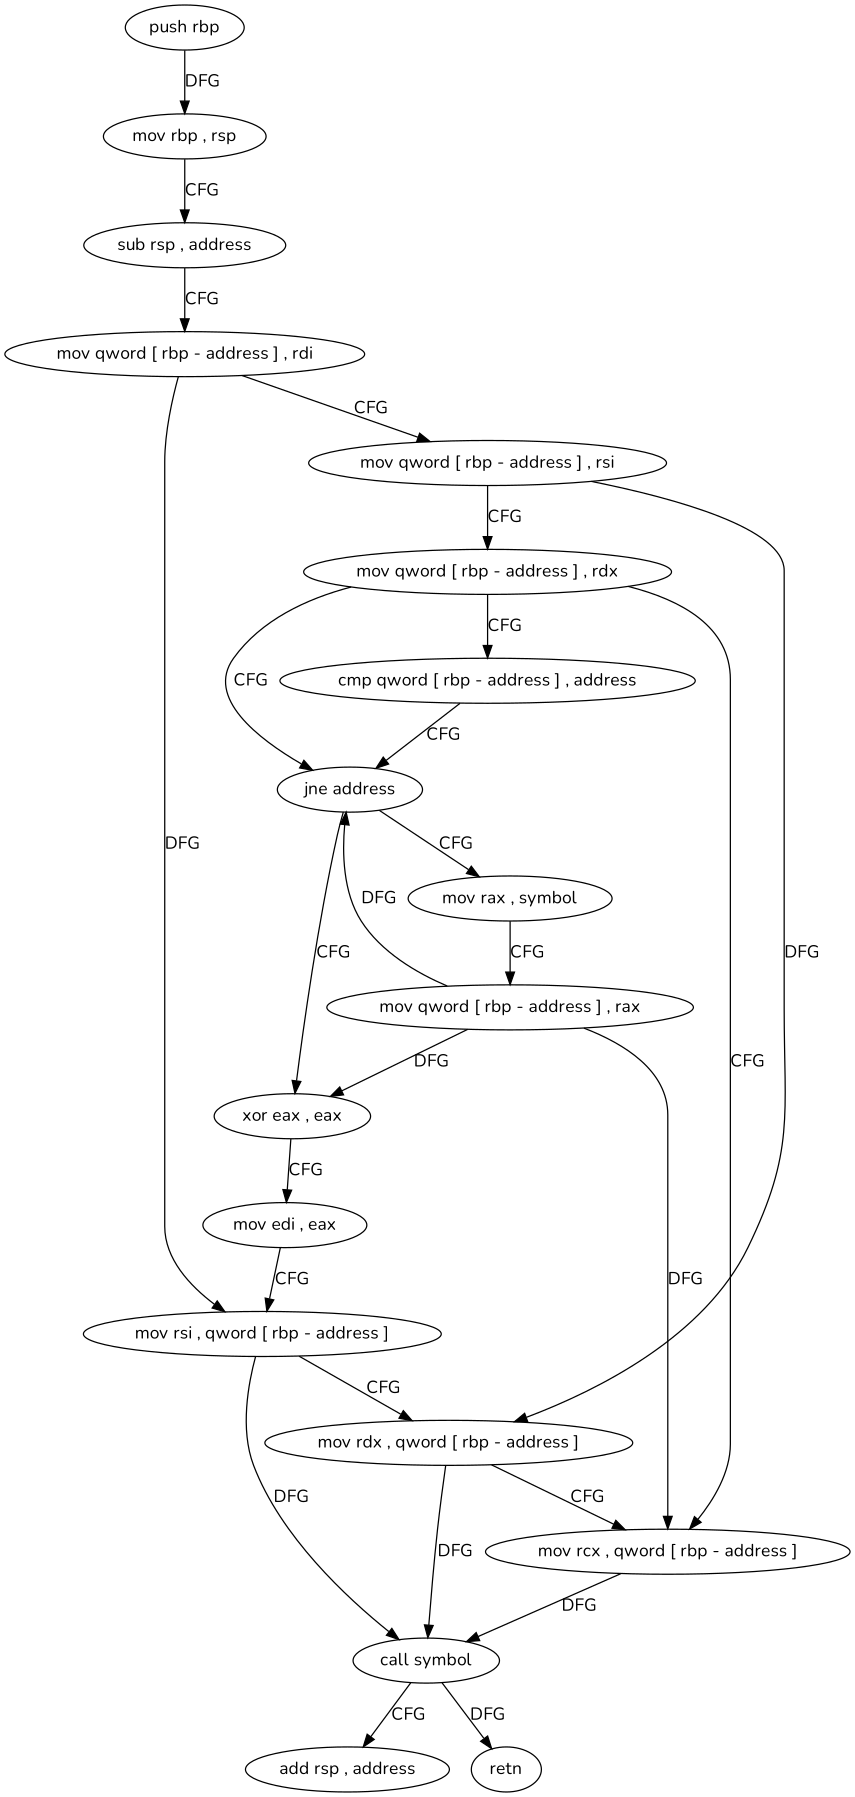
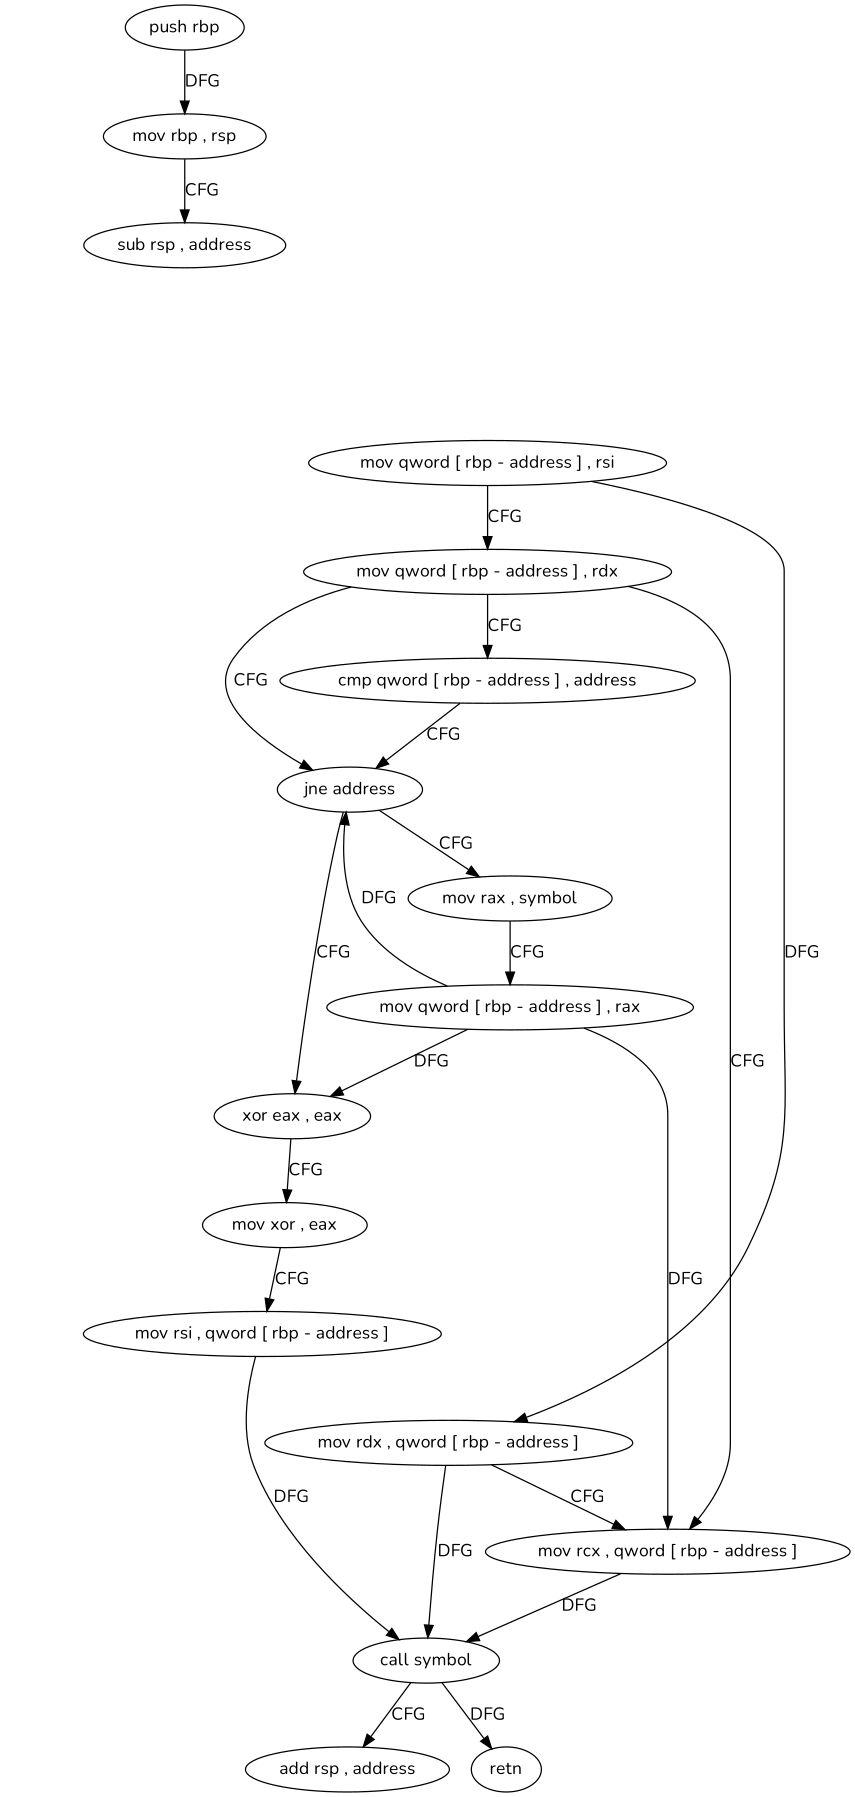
node "mov qword [ rbp - address ] , rdi": removed
node "mov edi , eax": label "mov edi , eax" -> "mov xor , eax"
edge "mov rsi , qword [ rbp - address ]" -> "mov rdx , qword [ rbp - address ]": removed, label "CFG"
